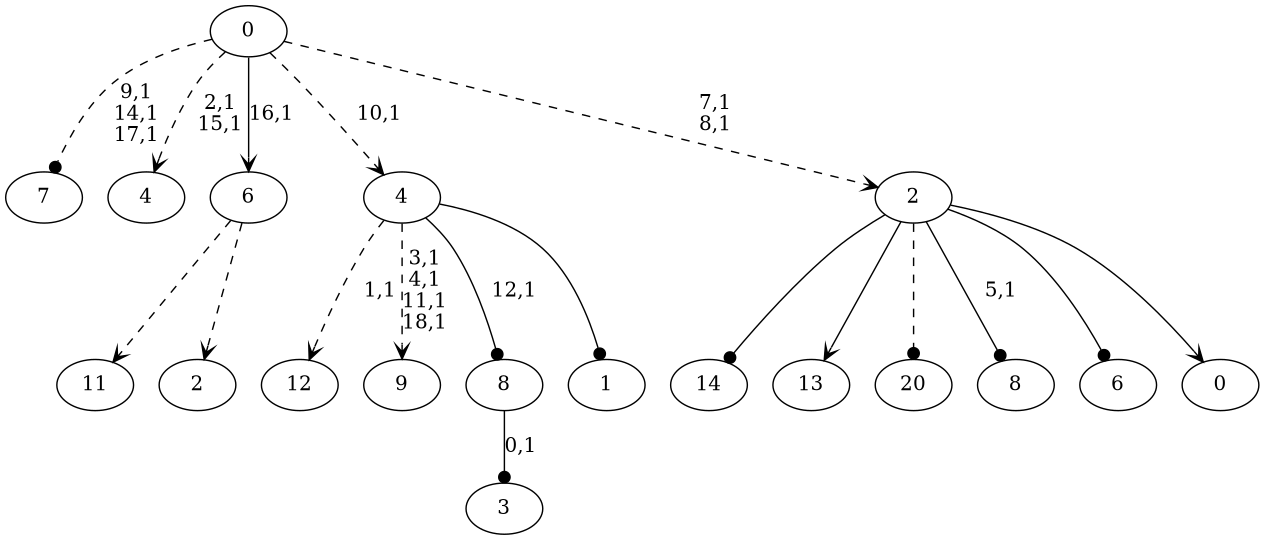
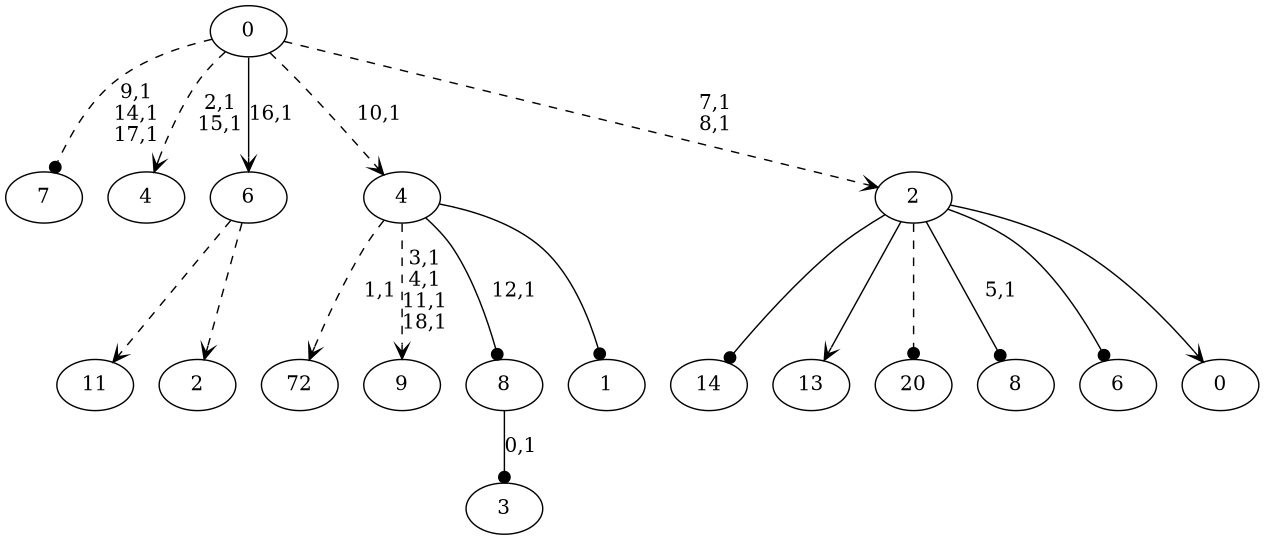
node "12": label "12" -> "72"
